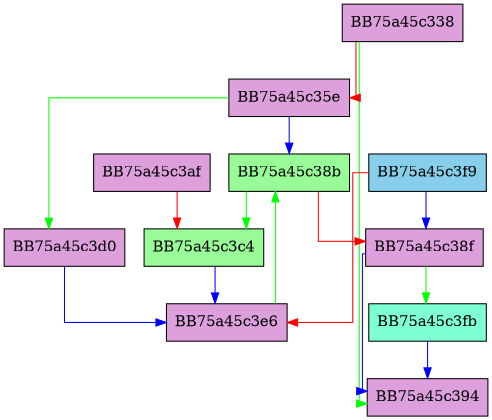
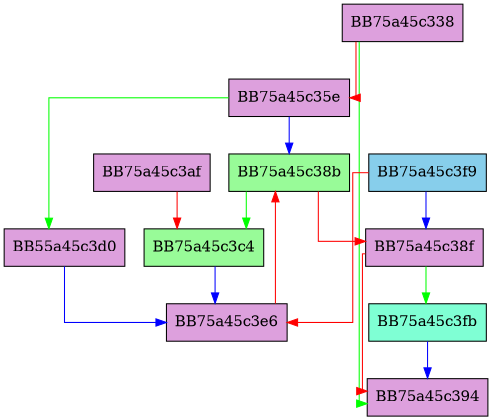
node "BB75a45c3d0": label "BB75a45c3d0" -> "BB55a45c3d0"
edge "BB75a45c3e6" -> "BB75a45c38b": color green -> red
edge "BB75a45c38f" -> "BB75a45c394": color blue -> red
